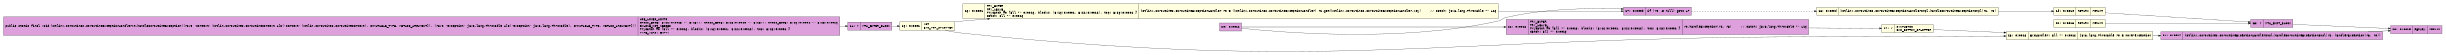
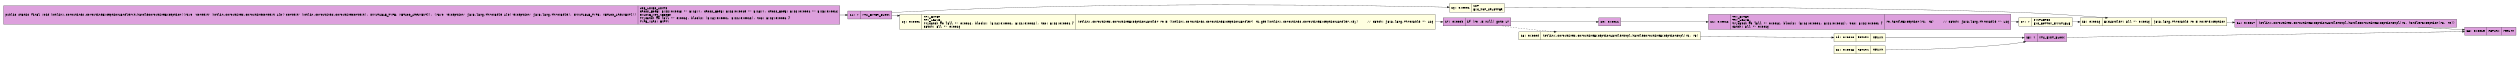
edge "26: 0x0001" -> "16: 0x0001": now "14: ?" -> "16: 0x0001"
node "27: ?": text "EXC_BOTTOM_SPLITTER" -> "EXC_BOTTOM_IMMUTABLE"
edge "20: 0x0011" -> "17: 0x000b": reversed
